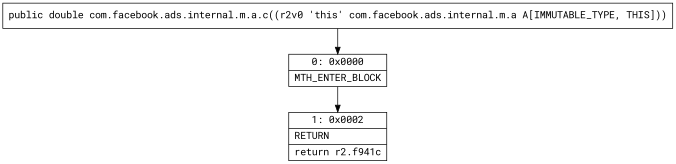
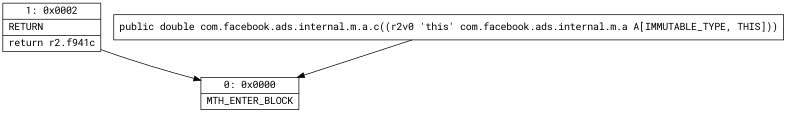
edge "0: 0x0000" -> "1: 0x0002": reversed
